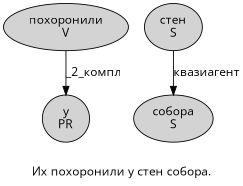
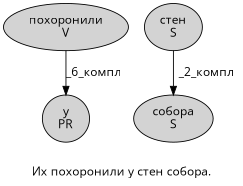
edge "похоронили V" -> "у PR": label "_2_компл" -> "_6_компл"
edge "стен S" -> "собора S": label "квазиагент" -> "_2_компл"
